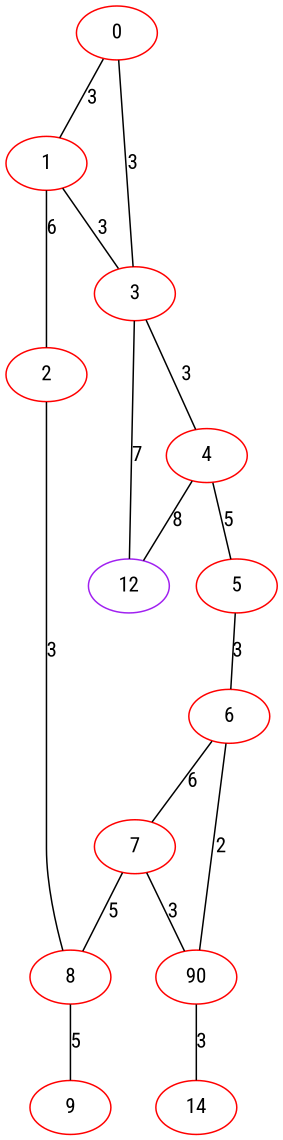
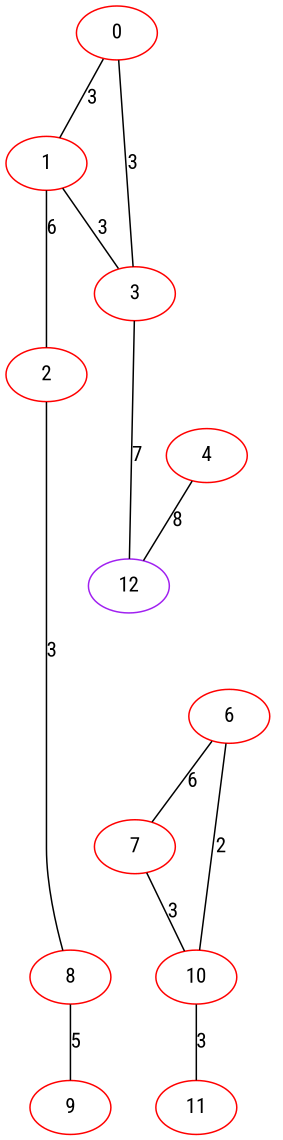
edge "3" -- "4": removed, label "3"
node "5": removed
edge "7" -- "8": removed, label "5"
node "90": label "90" -> "10"
node "14": label "14" -> "11"
